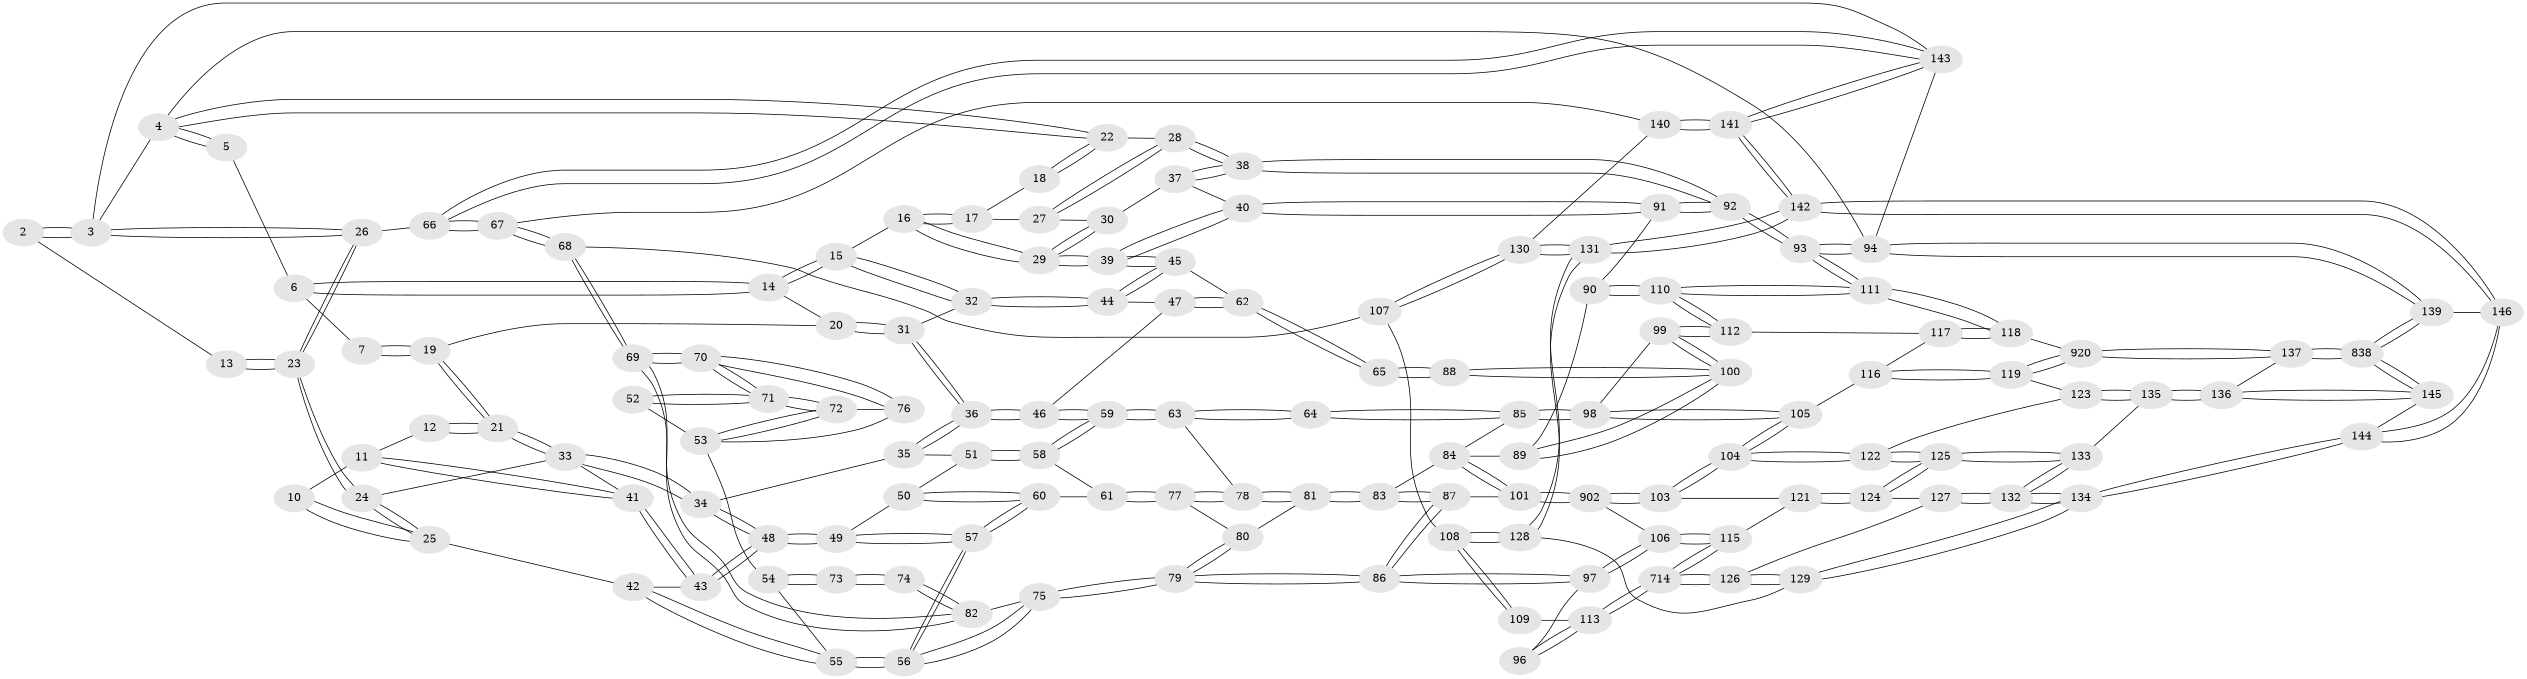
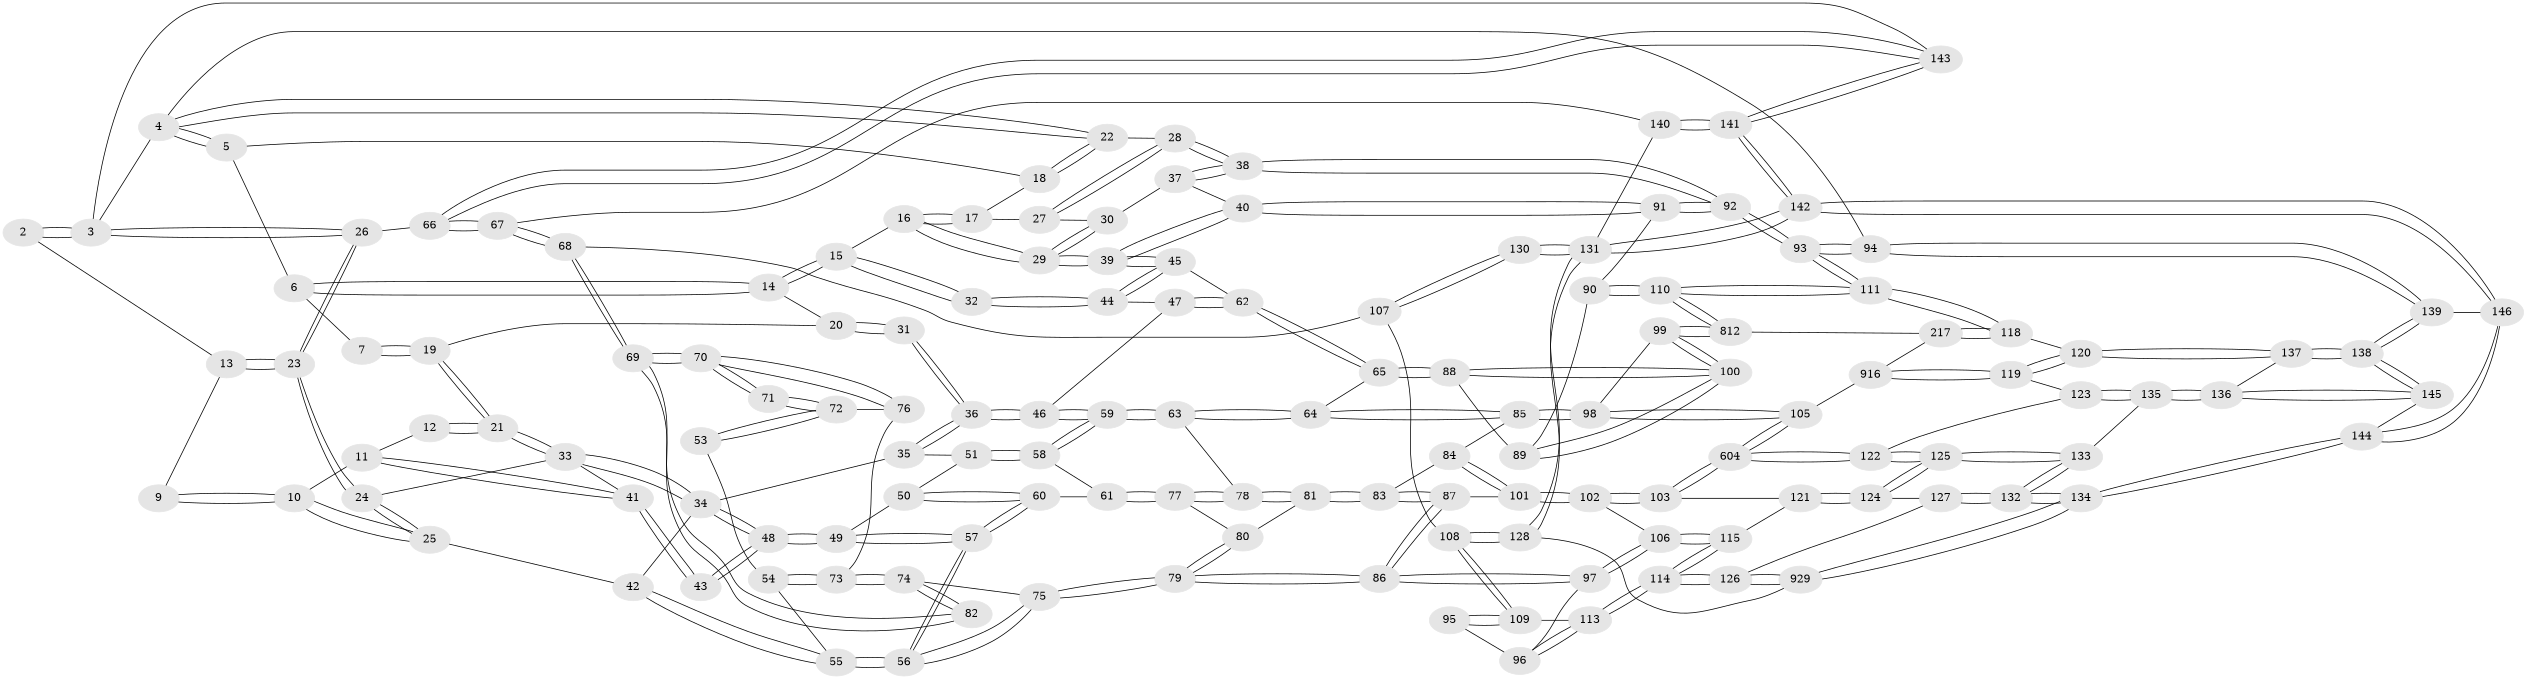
edge "5" -- "18": added
edge "143" -- "94": removed
edge "140" -- "130": now "140" -- "131"
edge "32" -- "31": removed
node "112": label "112" -> "812"
node "117": label "117" -> "217"
node "920": label "920" -> "120"
node "838": label "838" -> "138"
node "116": label "116" -> "916"
edge "65" -- "64": added
node "52": removed
edge "76" -- "53": now "76" -- "73"
edge "84" -- "89": now "88" -- "89"
node "104": label "104" -> "604"
node "9": added
node "902": label "902" -> "102"
node "714": label "714" -> "114"
node "129": label "129" -> "929"
edge "42" -- "43": now "42" -- "34"
edge "75" -- "82": now "75" -- "74"
node "95": added
